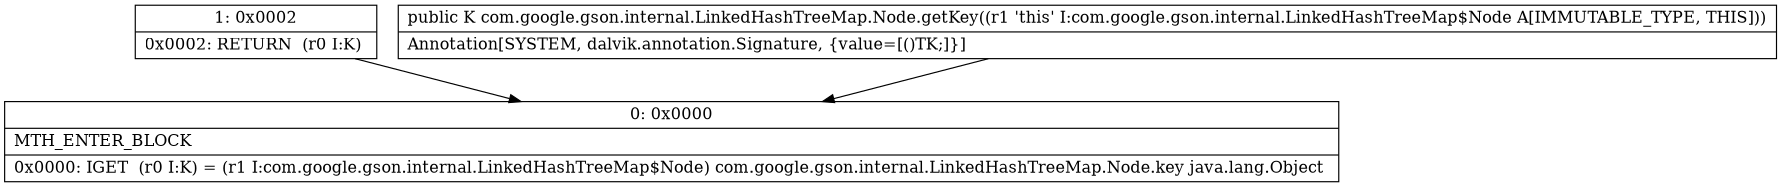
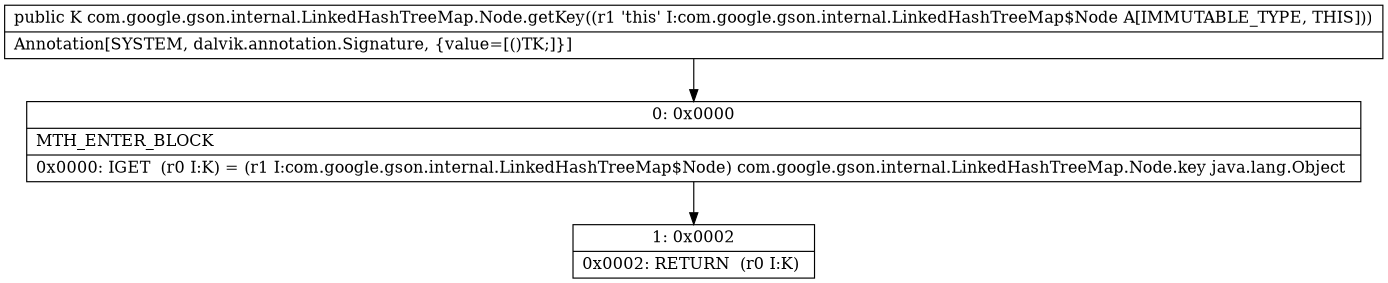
edge "1: 0x0002" -> "0: 0x0000": reversed
